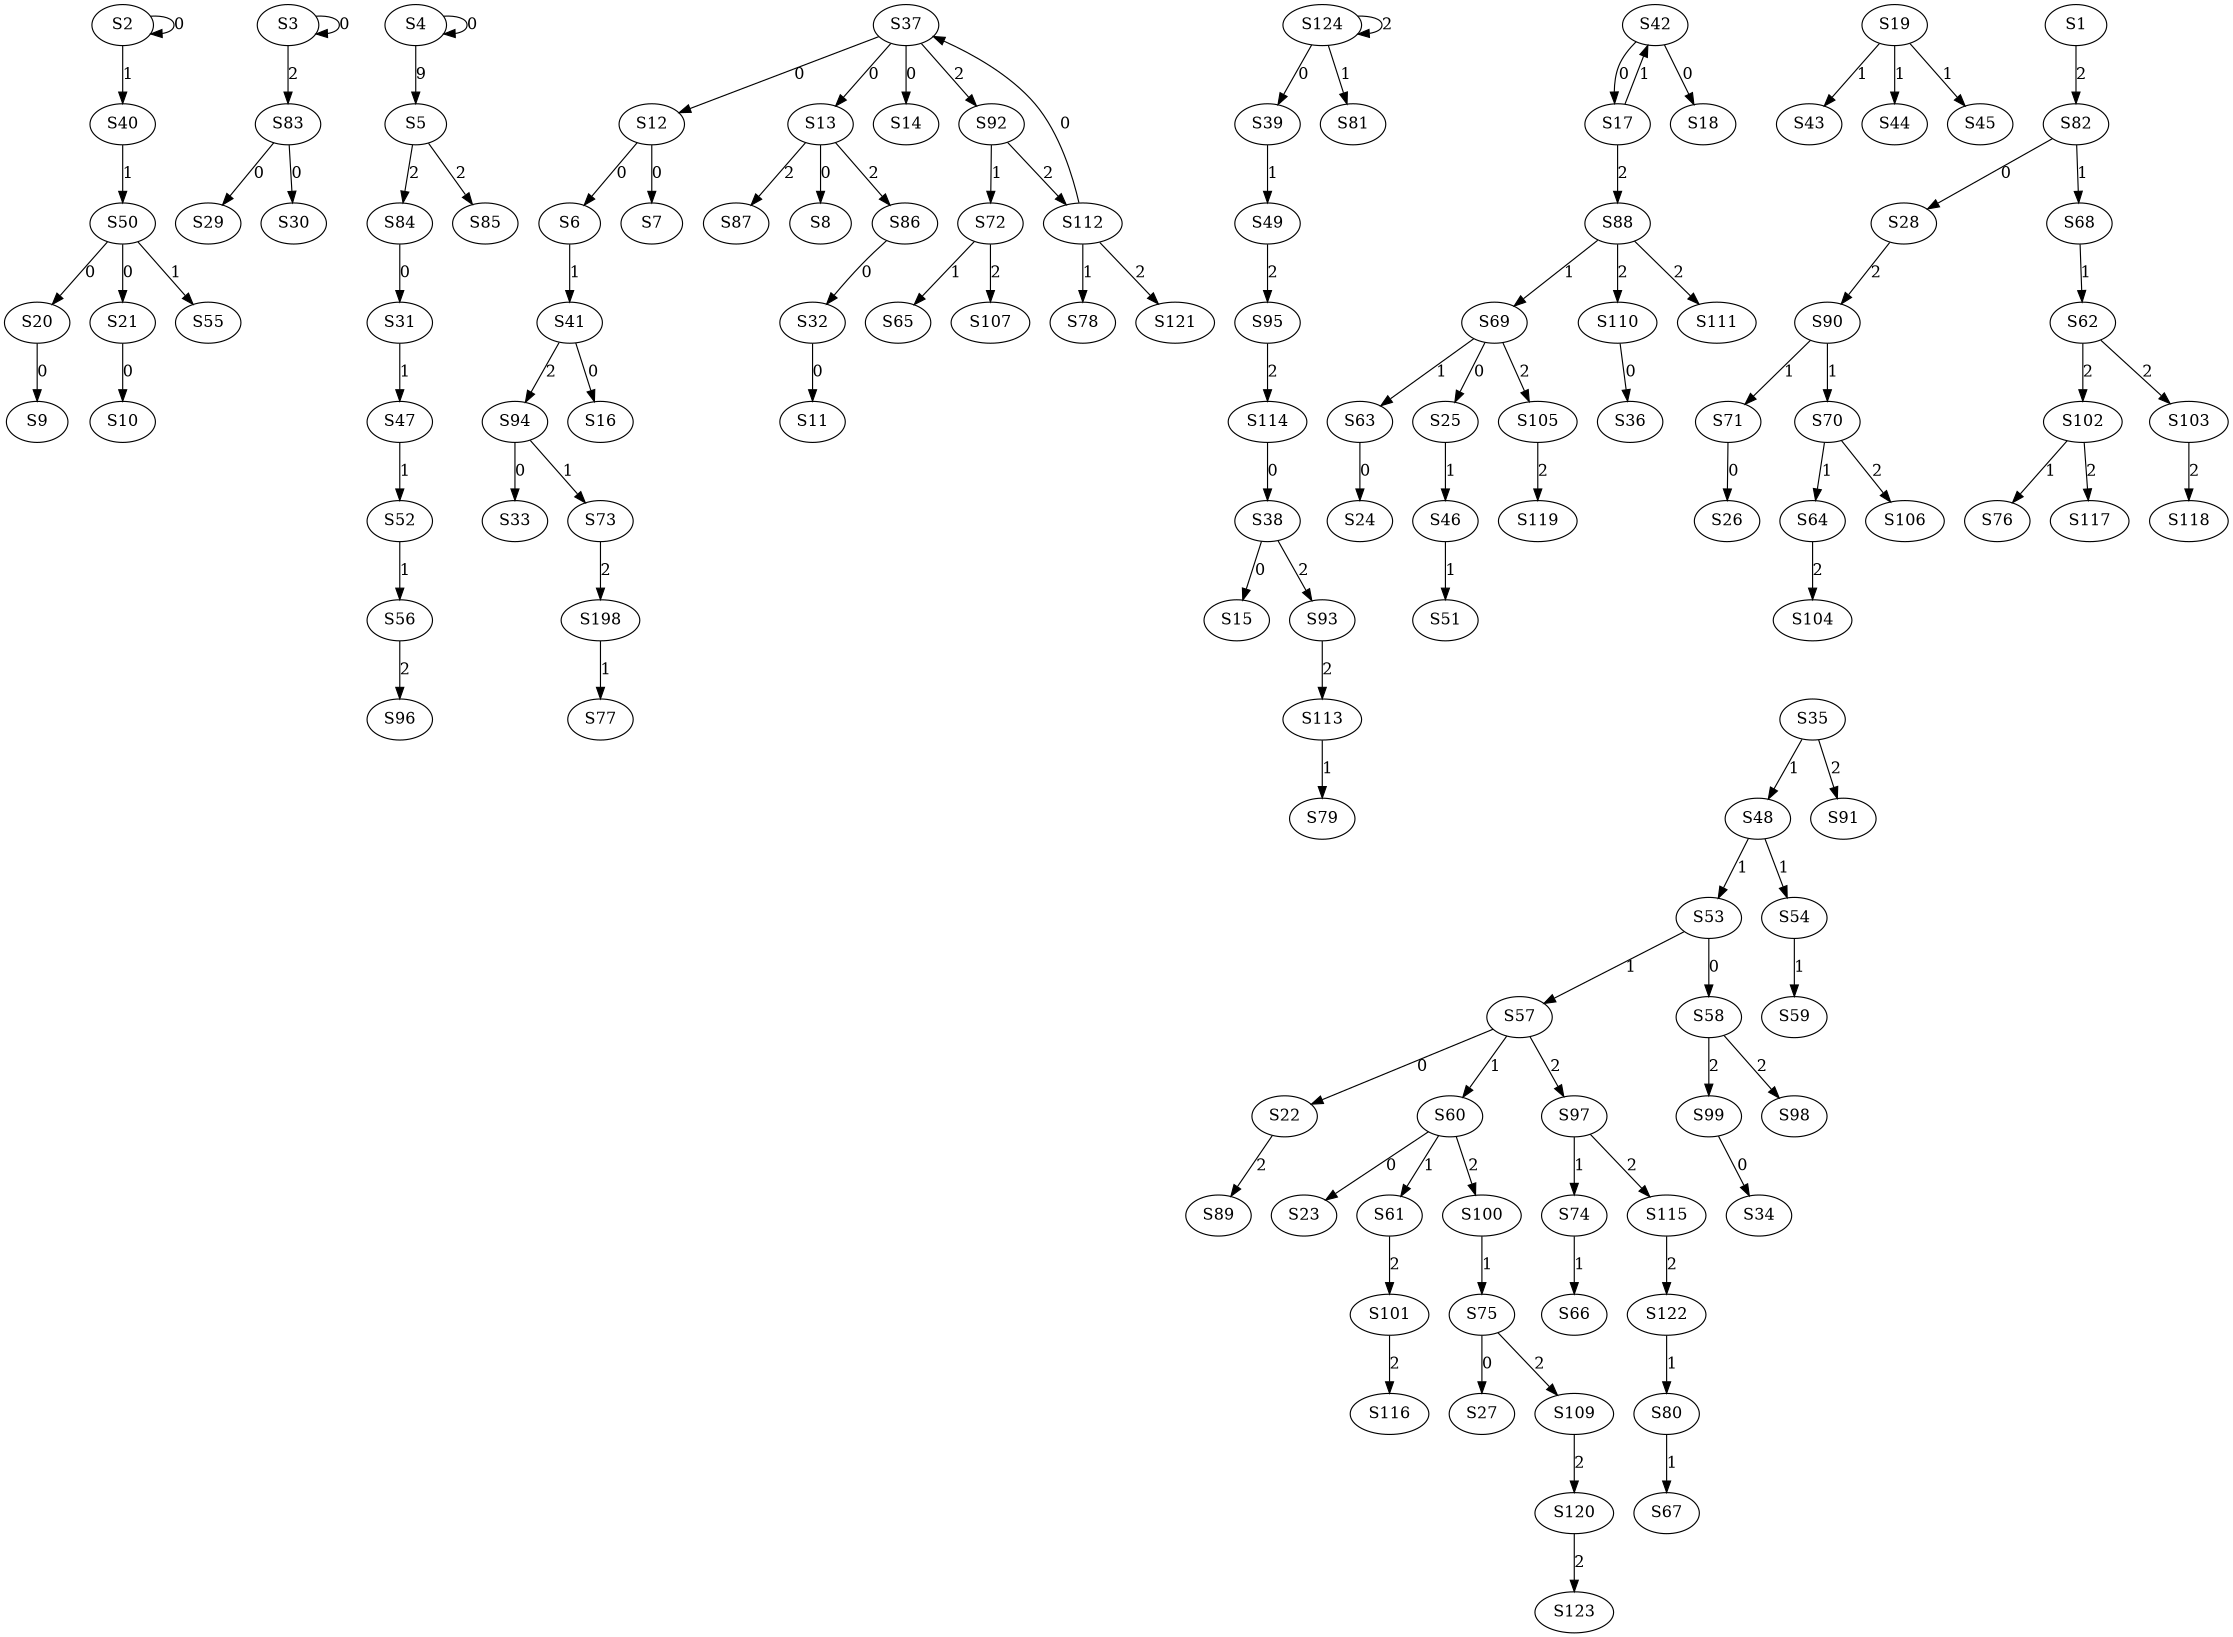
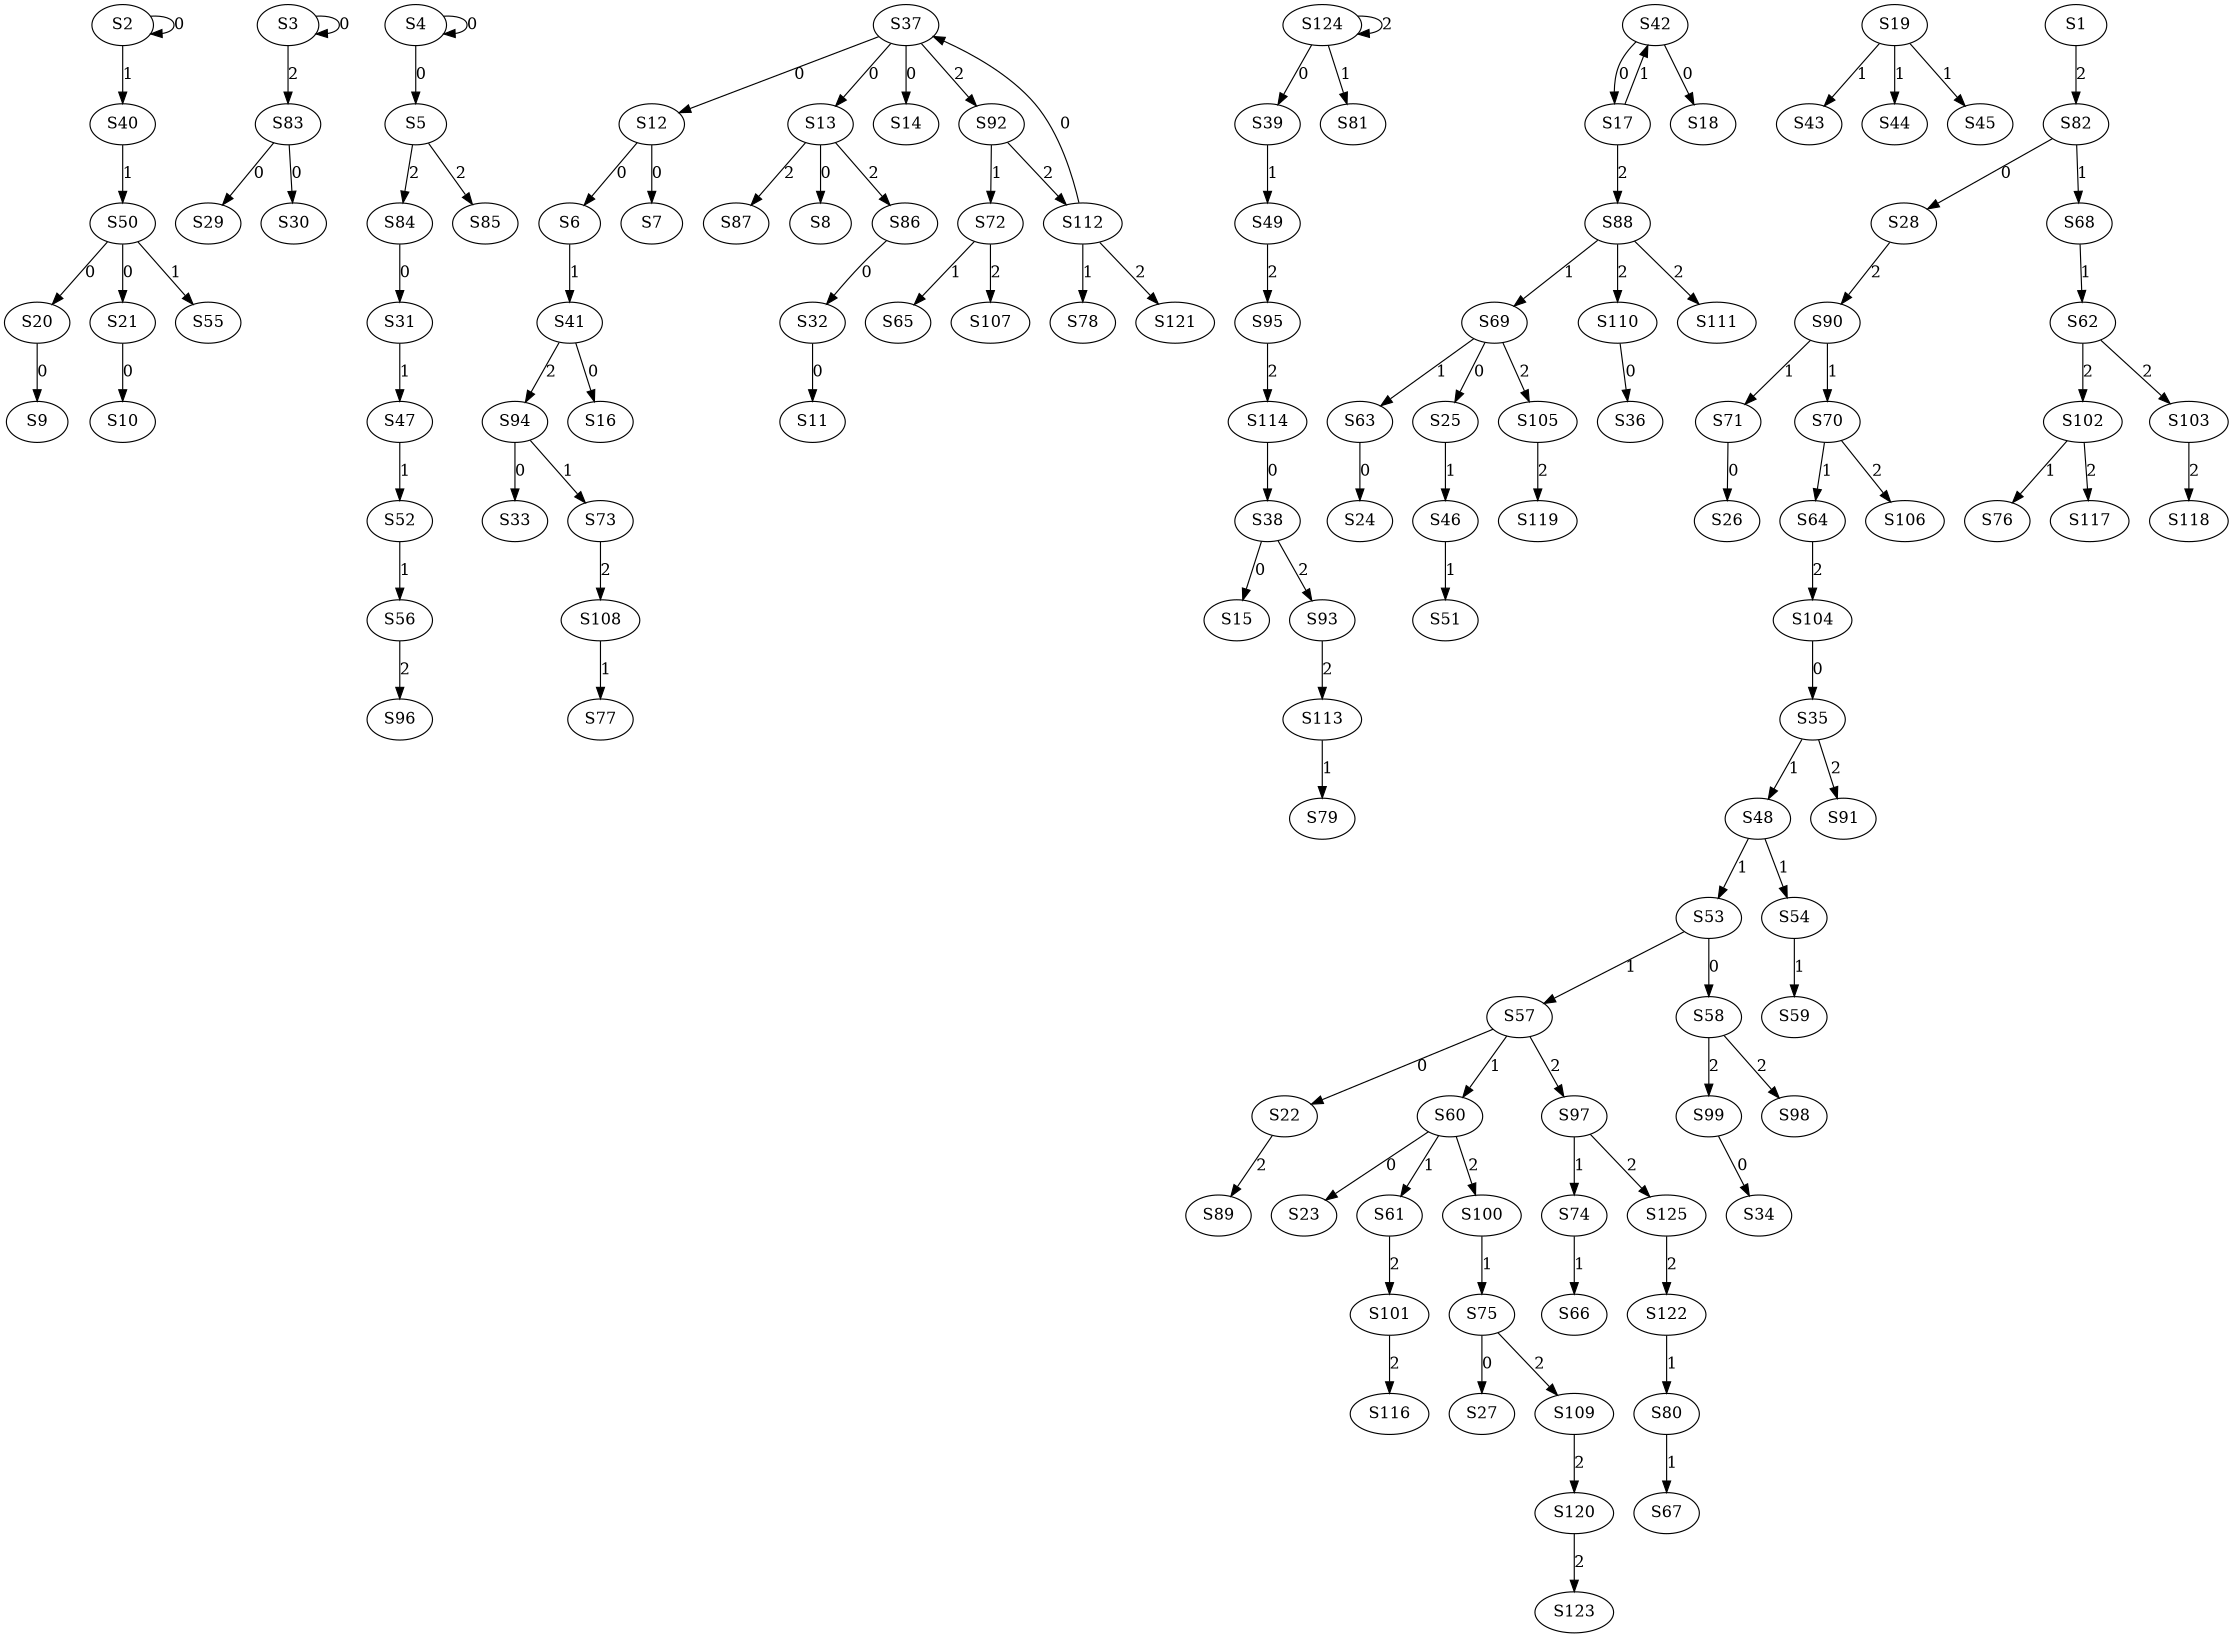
edge "S4" -> "S5": label "9" -> "0"
node "S198": label "S198" -> "S108"
edge "S104" -> "S35": added, label "0"
node "S115": label "S115" -> "S125"
